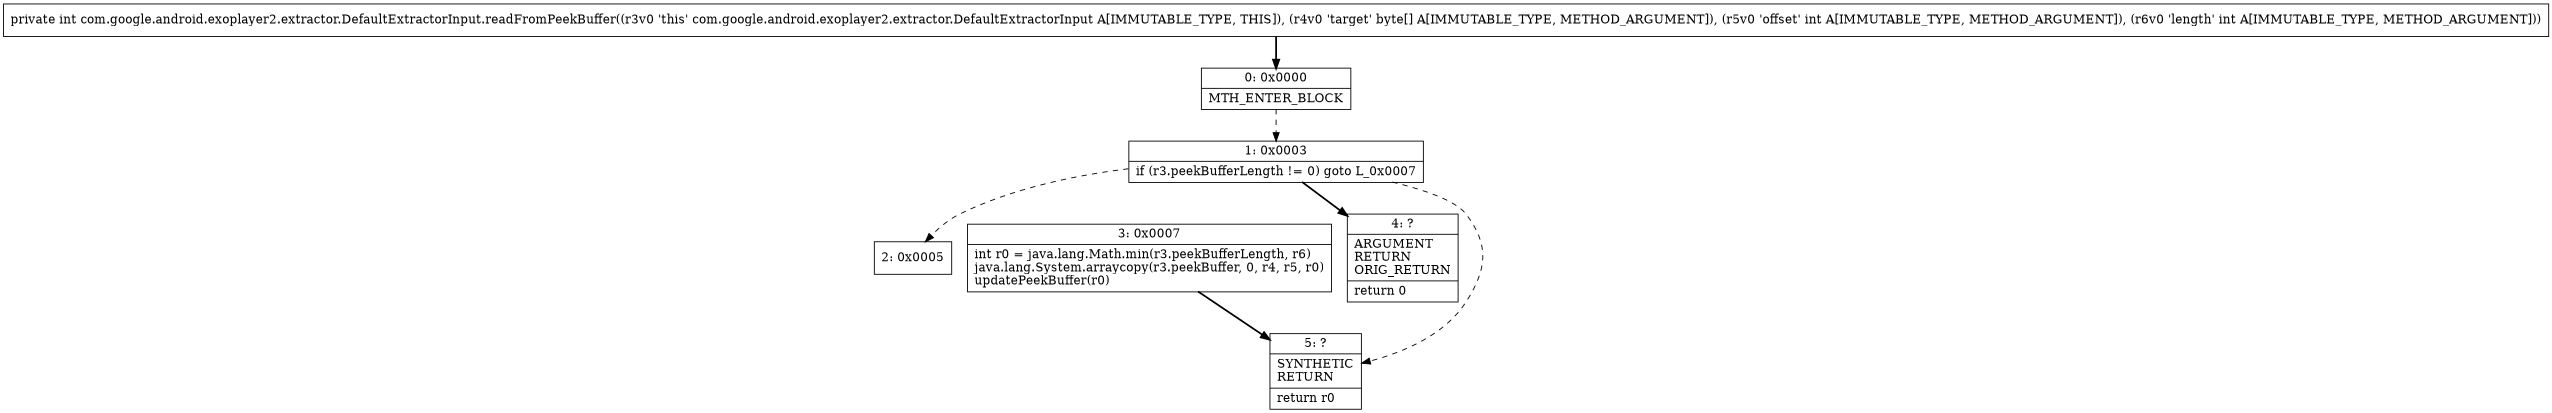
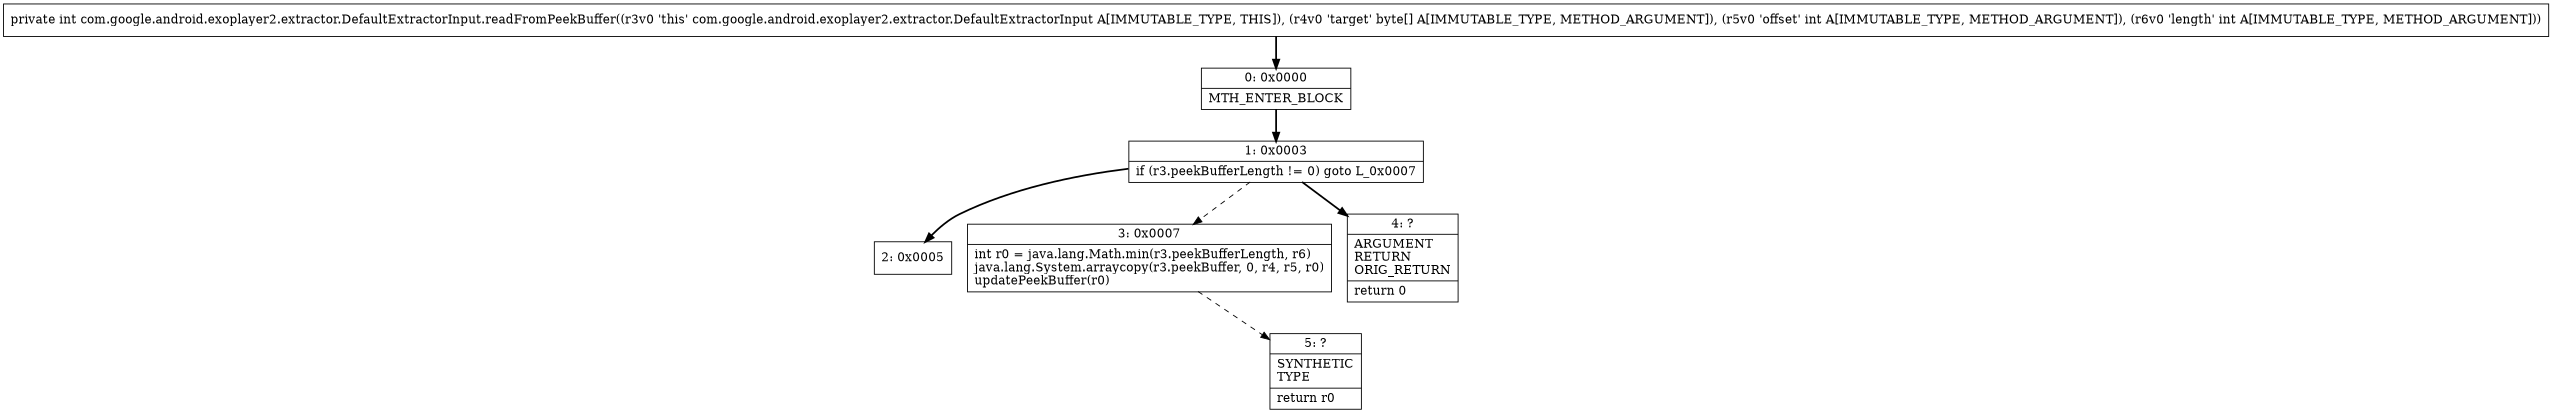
edge "0: 0x0000" -> "1: 0x0003": style dashed -> bold
edge "1: 0x0003" -> "2: 0x0005": style dashed -> bold
edge "1: 0x0003" -> "5: ?": now "1: 0x0003" -> "3: 0x0007"
edge "3: 0x0007" -> "5: ?": style bold -> dashed
node "5: ?": text "RETURN" -> "TYPE"
